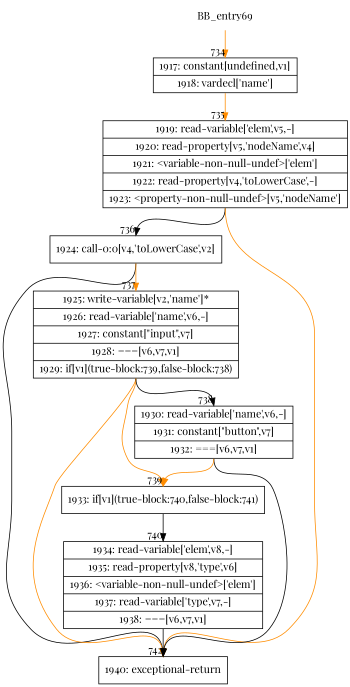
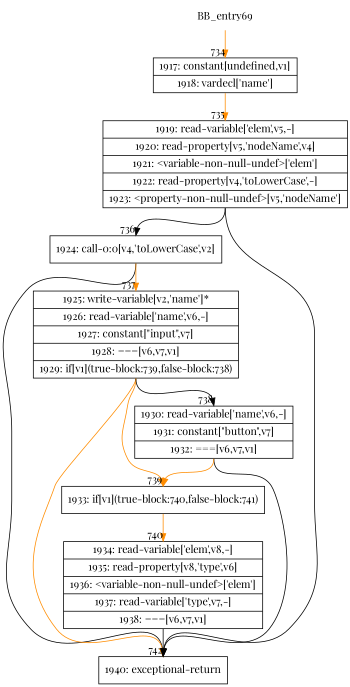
edge "1919: read-variable['elem',v5,-]" -> "1940: exceptional-return": color darkorange -> black
edge "1933: if[v1](true-block:740,false-block:741)" -> "1934: read-variable['elem',v8,-]": color black -> darkorange
